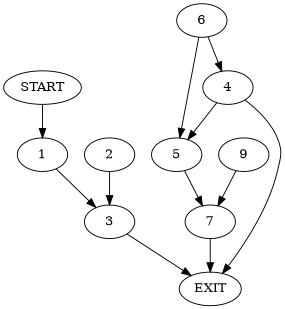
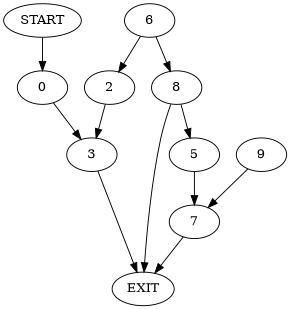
edge "6" -> "5": now "6" -> "2"
node "4": label "4" -> "8"
node "1": label "1" -> "0"
